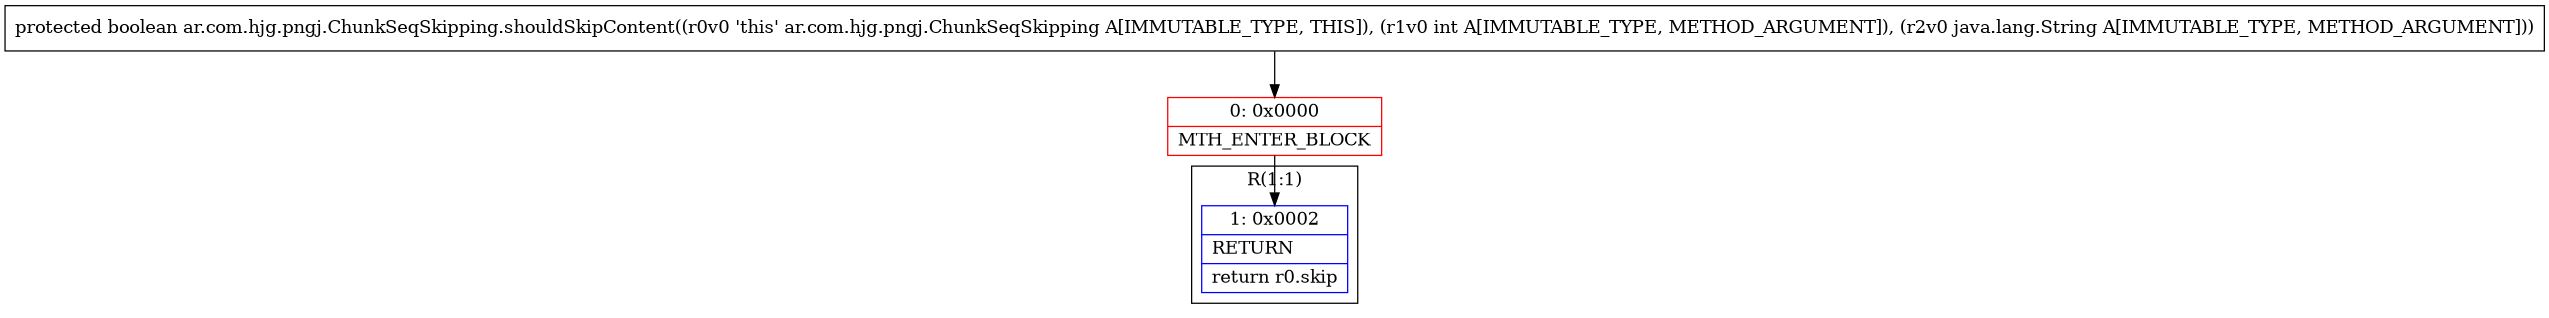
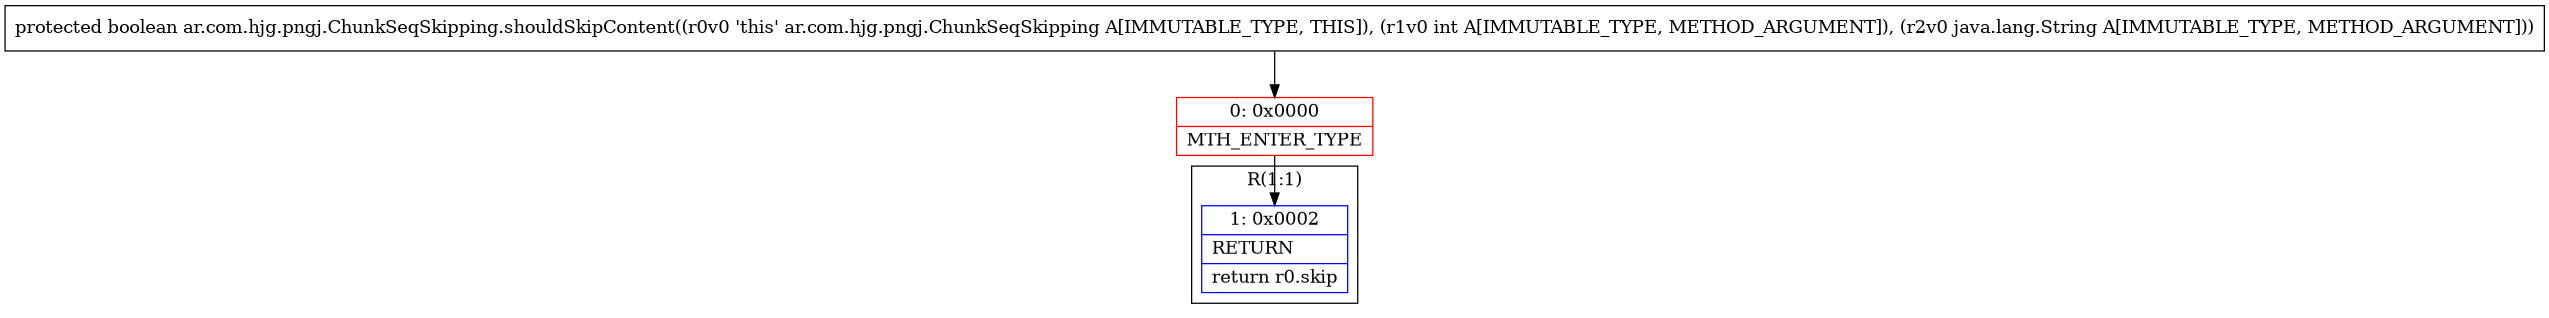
node "0: 0x0000": text "MTH_ENTER_BLOCK" -> "MTH_ENTER_TYPE"
